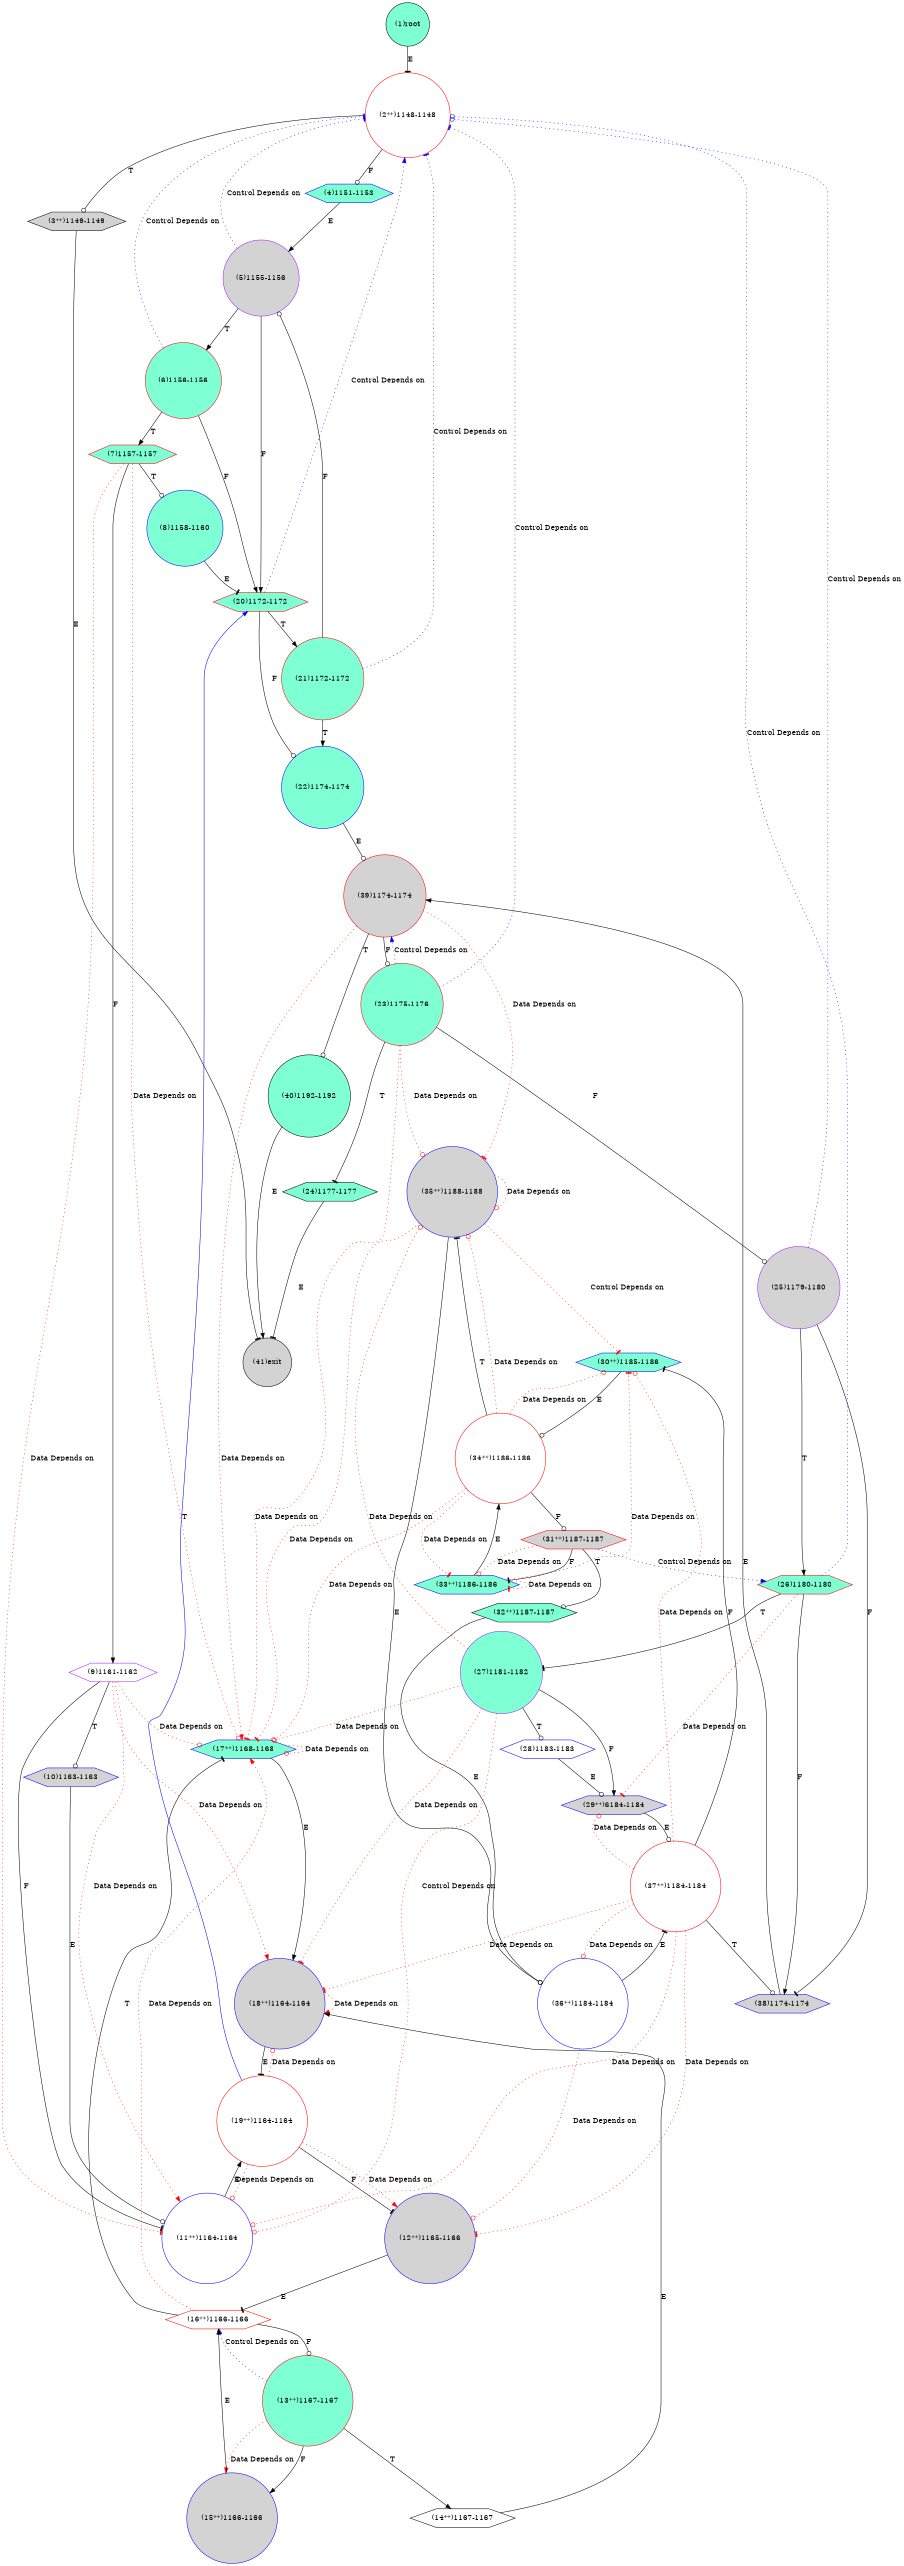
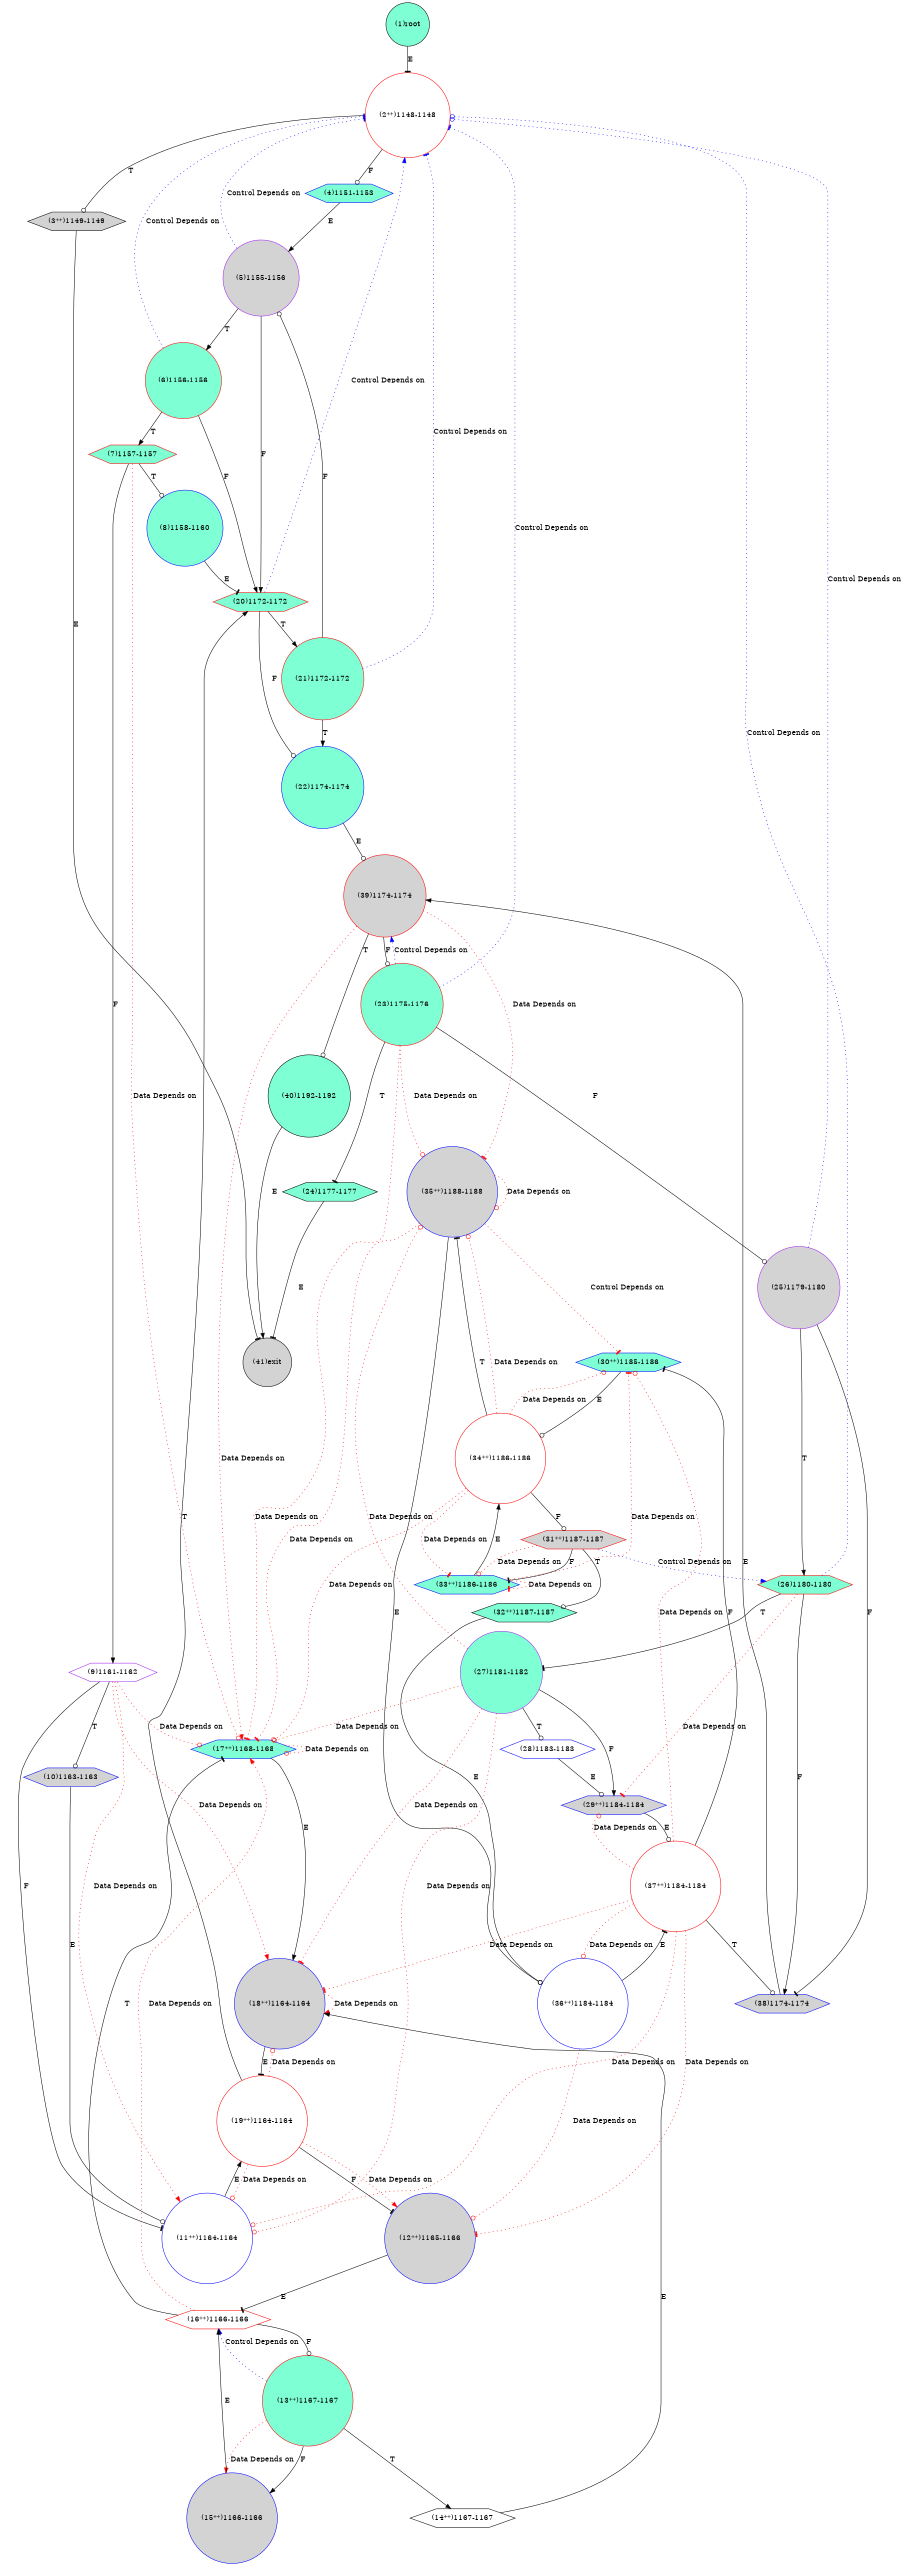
edge "(19**)1164-1164" -> "(20)1172-1172": color blue -> black
edge "(7)1157-1157" -> "(11**)1164-1164": removed, label "Data Depends on"
node "(29**)6184-1184": label "(29**)6184-1184" -> "(29**)1184-1184"
edge "(27)1181-1182" -> "(11**)1164-1164": label "Control Depends on" -> "Data Depends on"
edge "(19**)1164-1164" -> "(11**)1164-1164": label "Depends Depends on" -> "Data Depends on"
